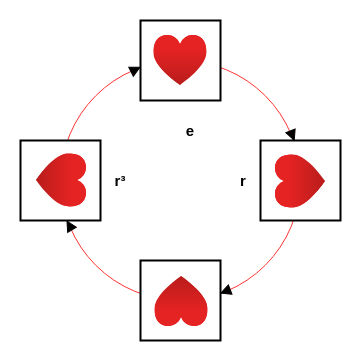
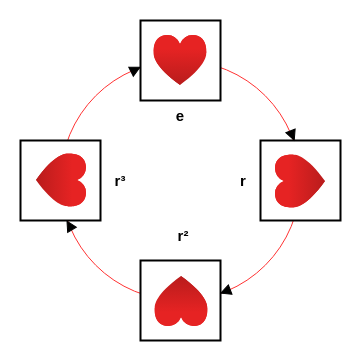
node "e": moved (191, 131) -> (181, 116)
node "r²": added
